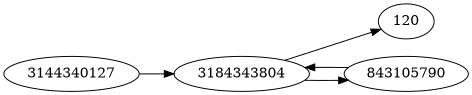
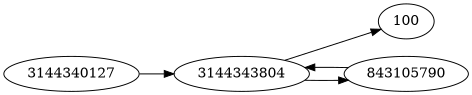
node "120": label "120" -> "100"
node "3184343804": label "3184343804" -> "3144343804"
